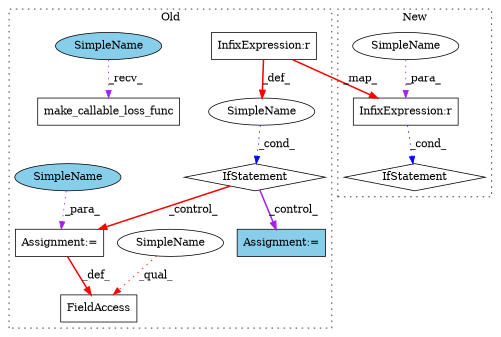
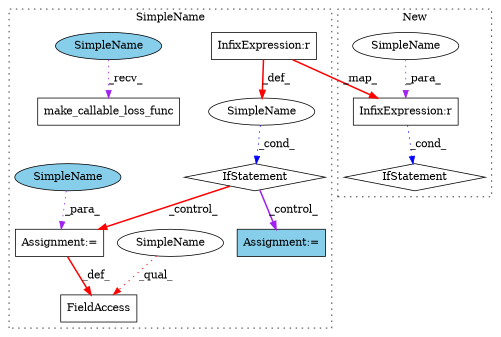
cluster "Old": label "Old" -> "SimpleName"
